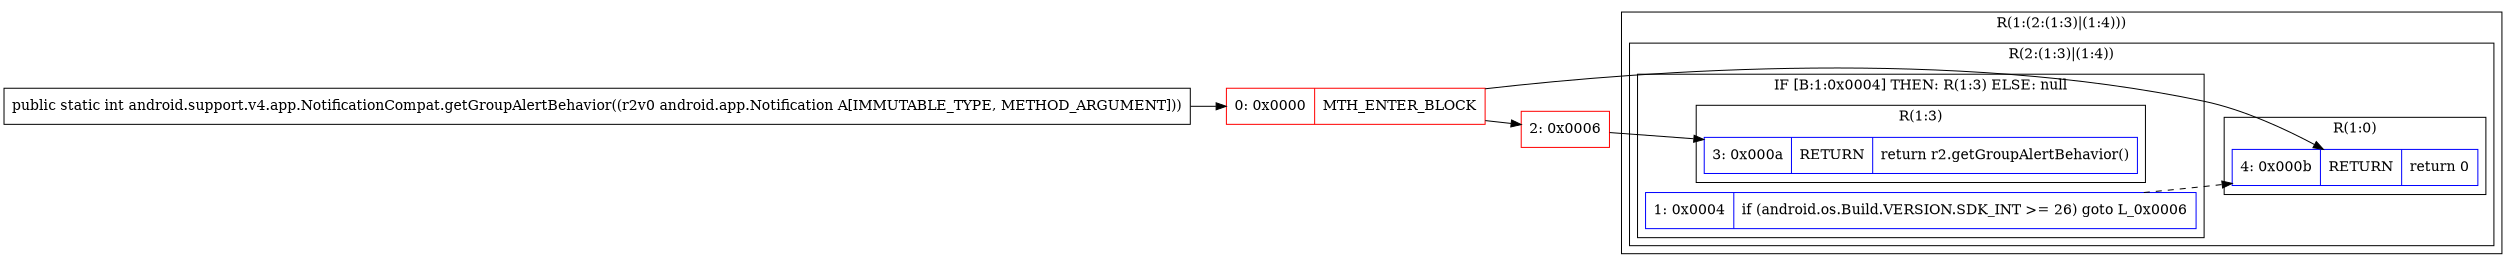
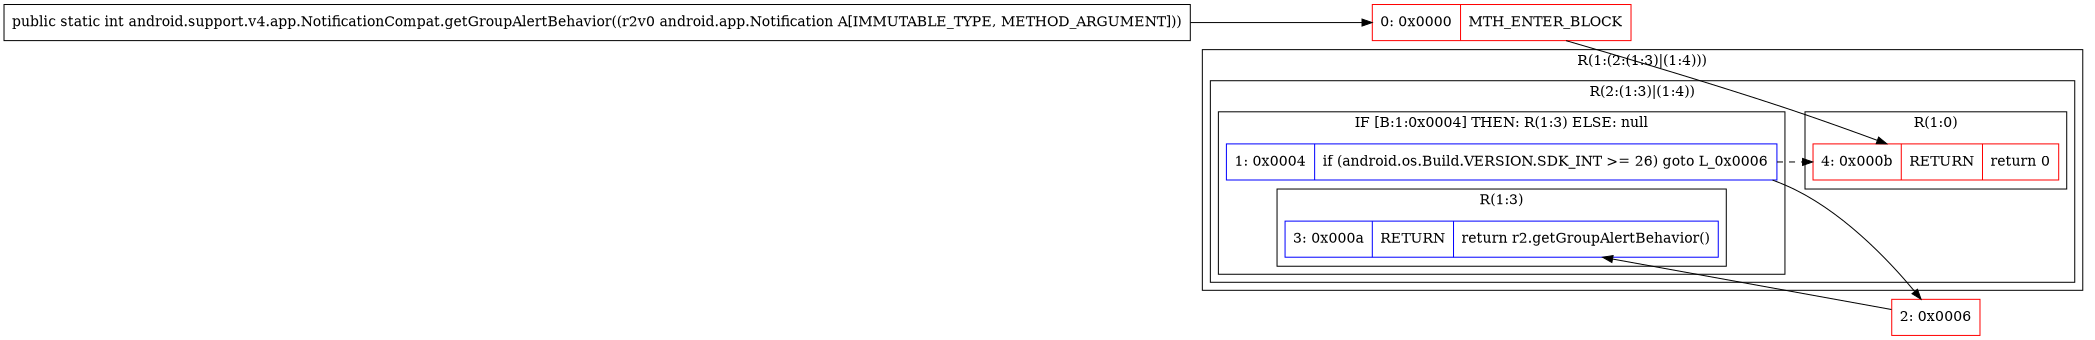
edge "0: 0x0000" -> "2: 0x0006": now "1: 0x0004" -> "2: 0x0006"
node "4: 0x000b": color blue -> red
